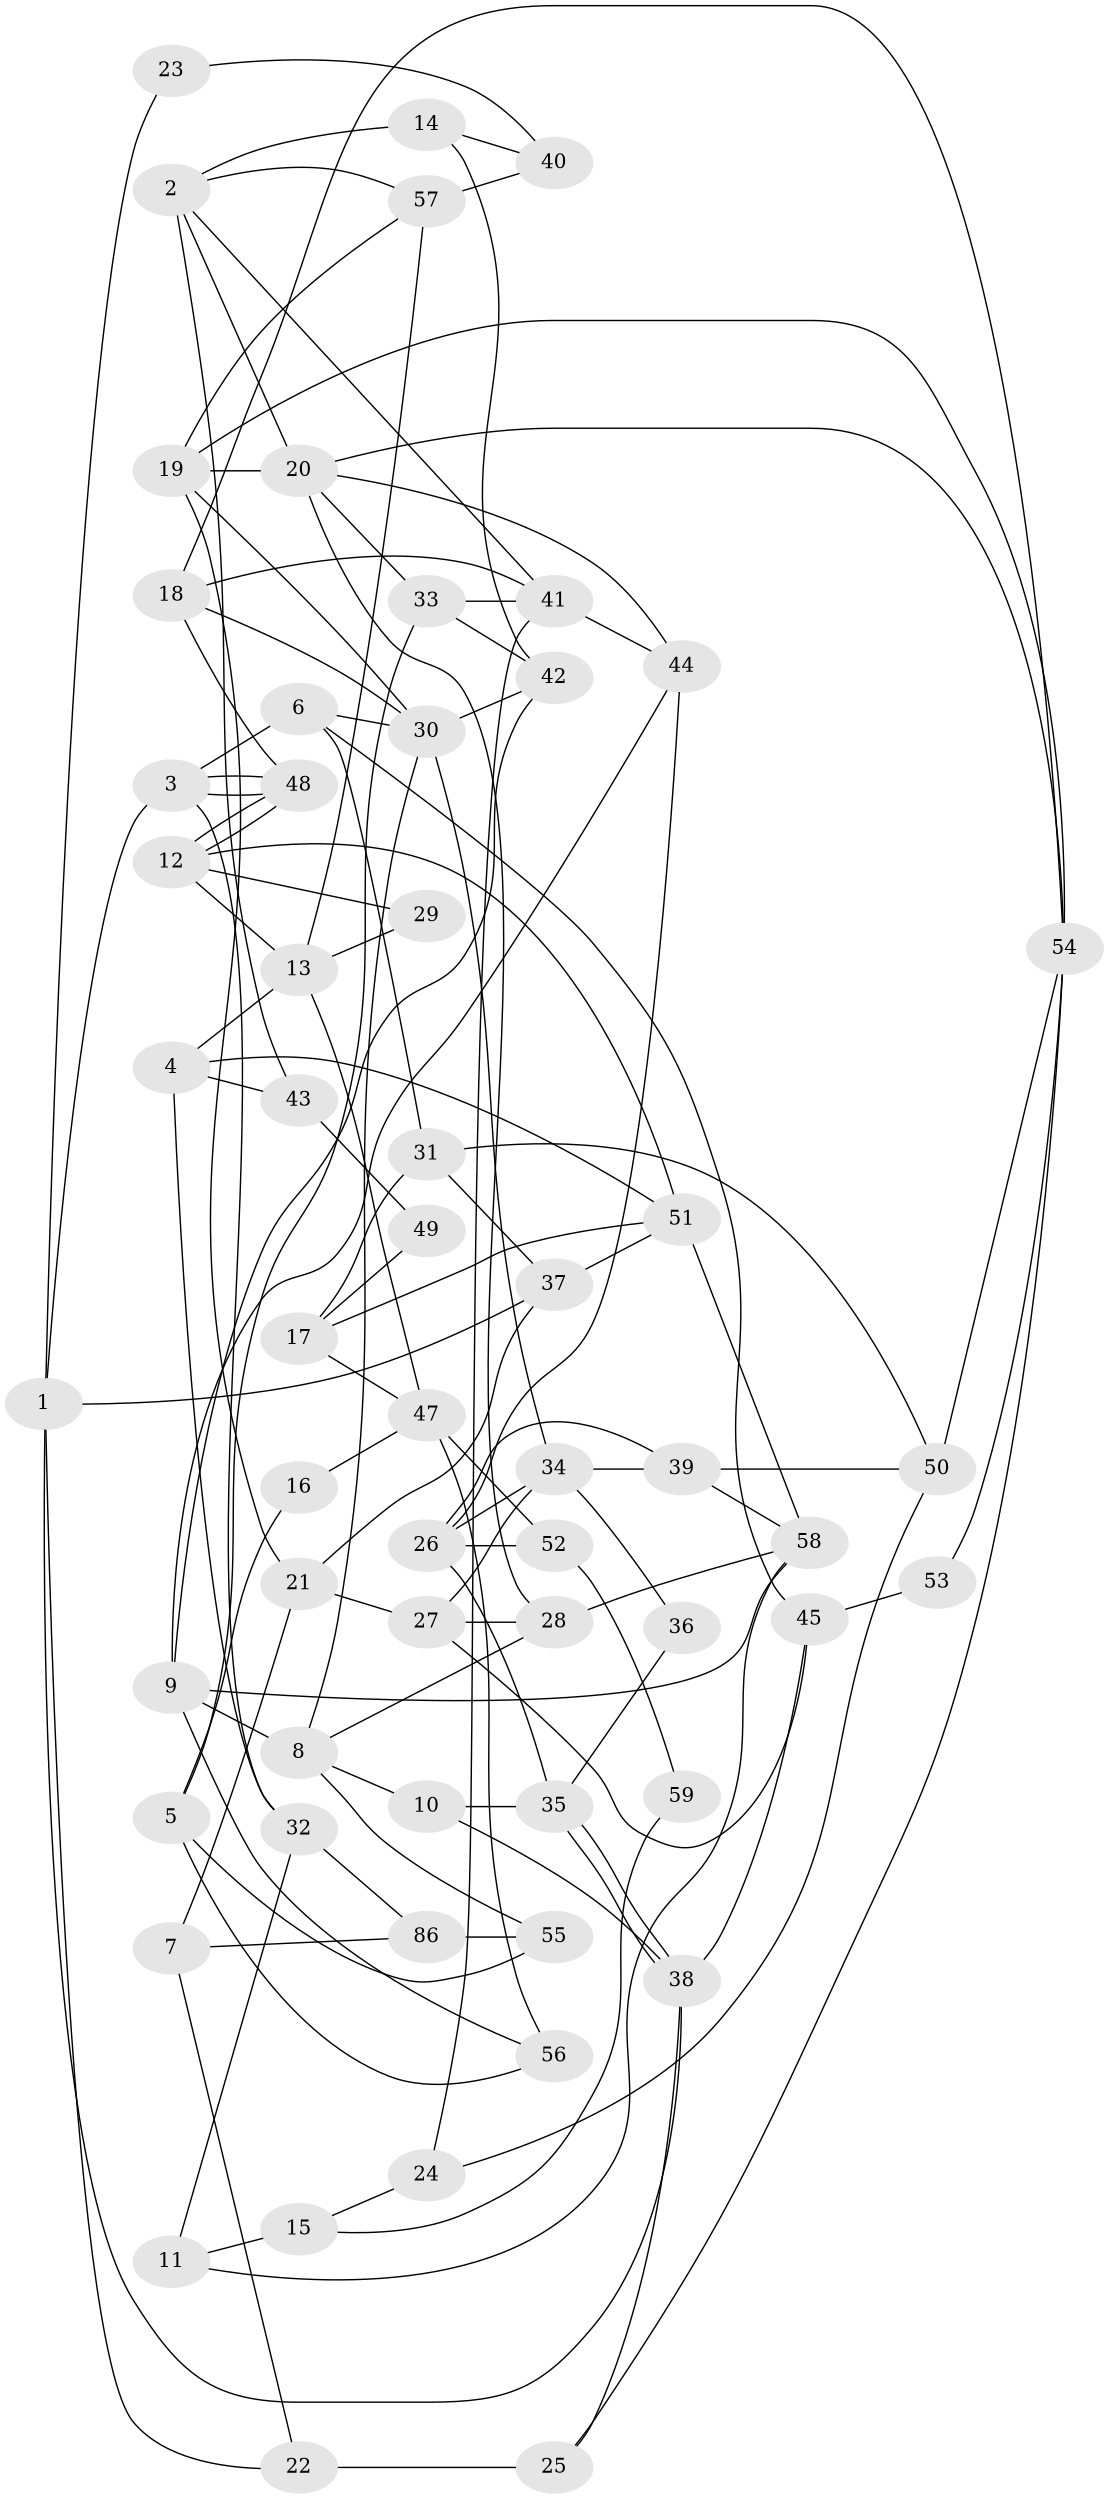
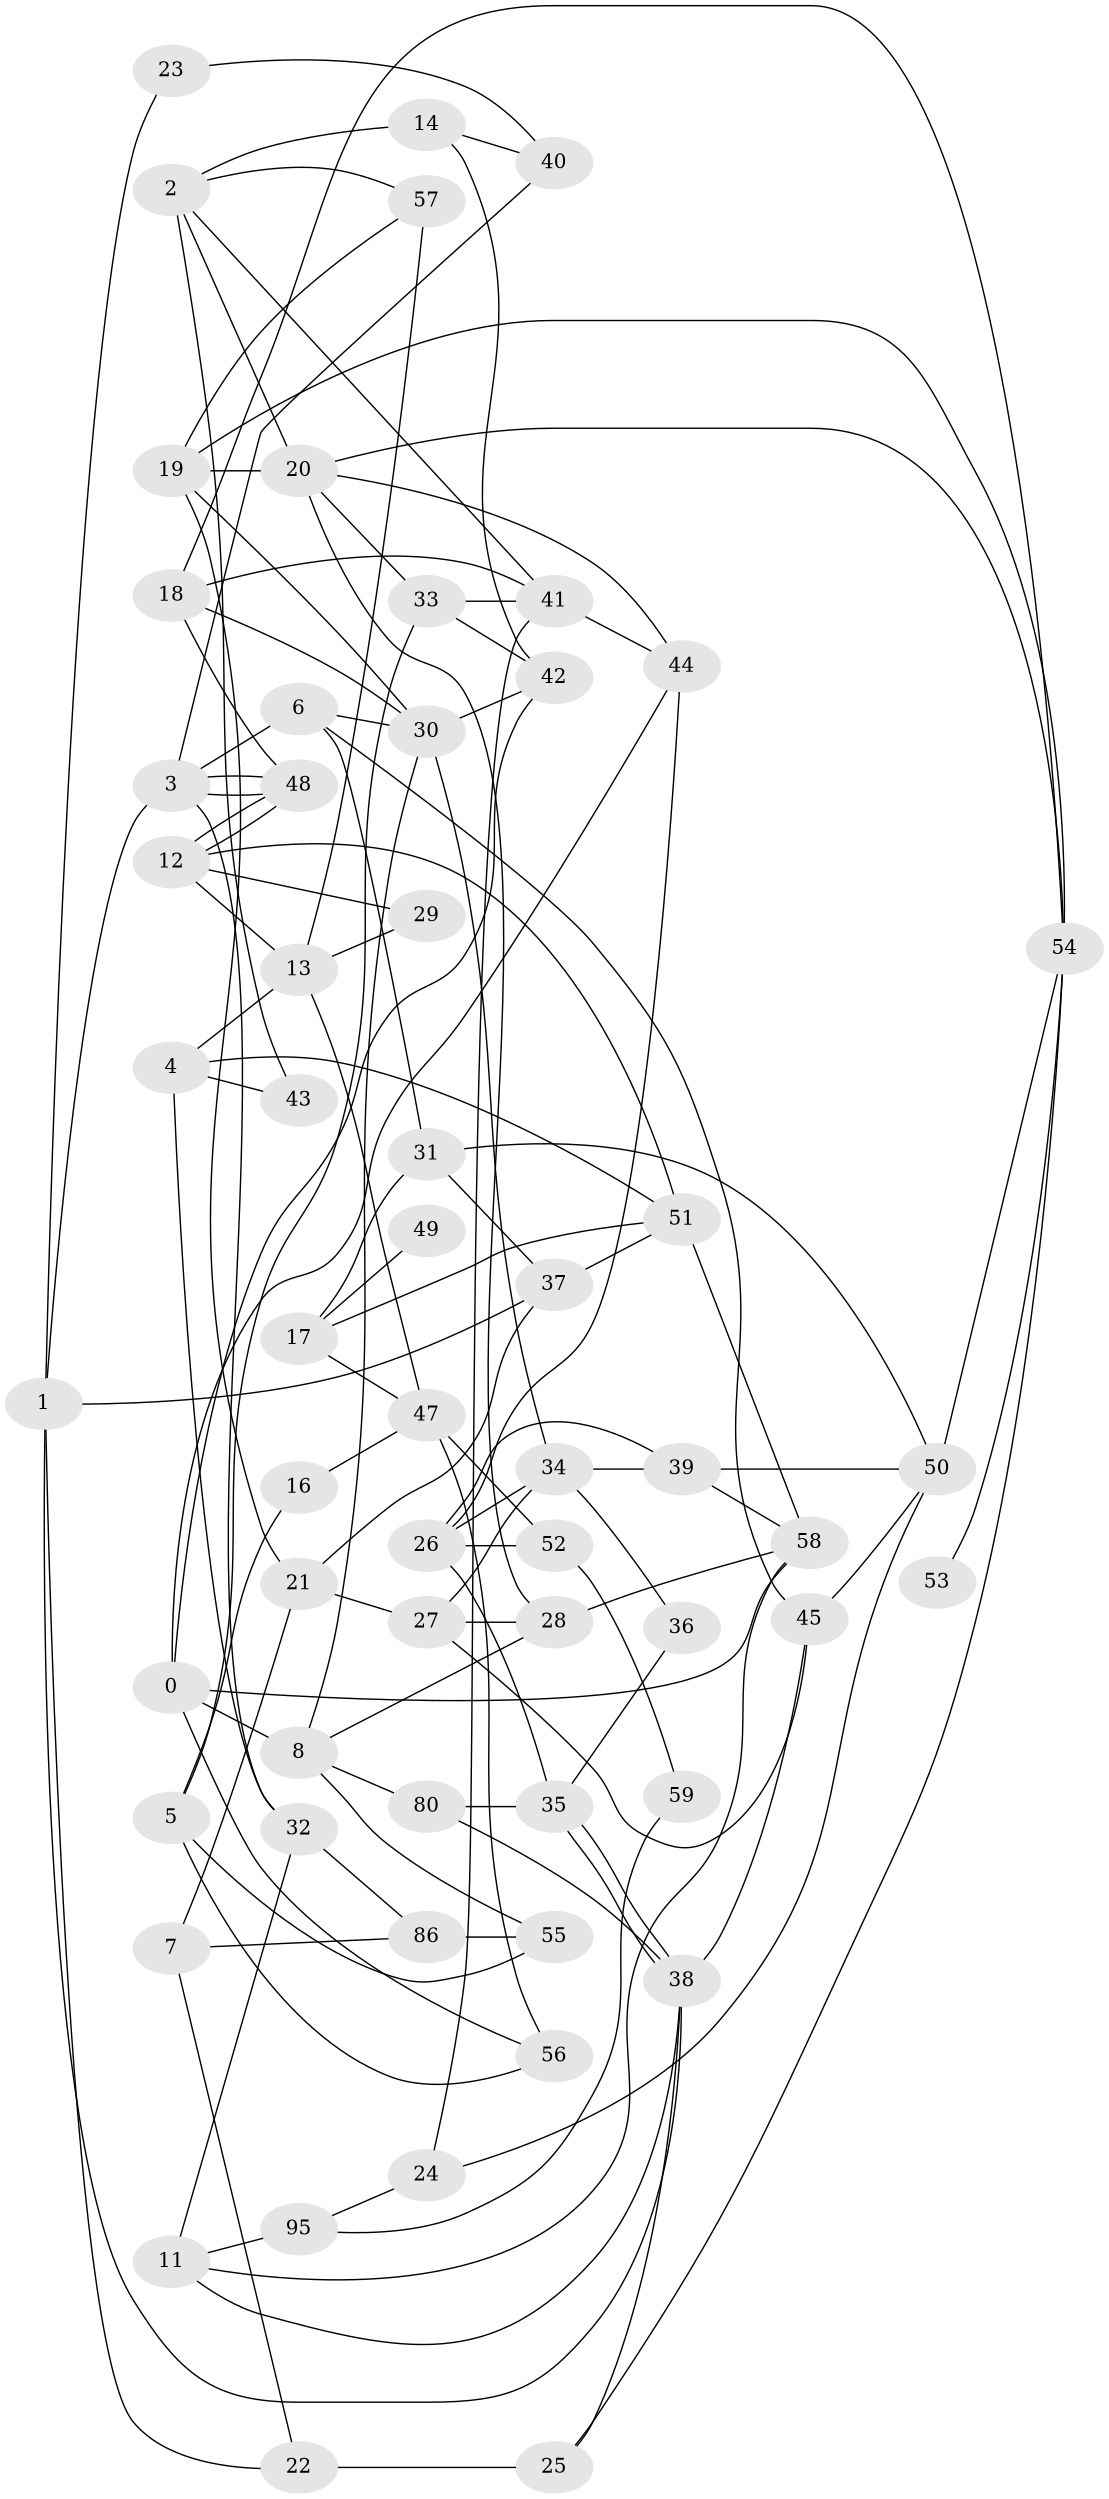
edge "40" -- "57": now "40" -- "3"
edge "43" -- "49": removed
edge "53" -- "45": now "50" -- "45"
node "9": label "9" -> "0"
node "10": label "10" -> "80"
node "15": label "15" -> "95"
edge "38" -- "11": added
